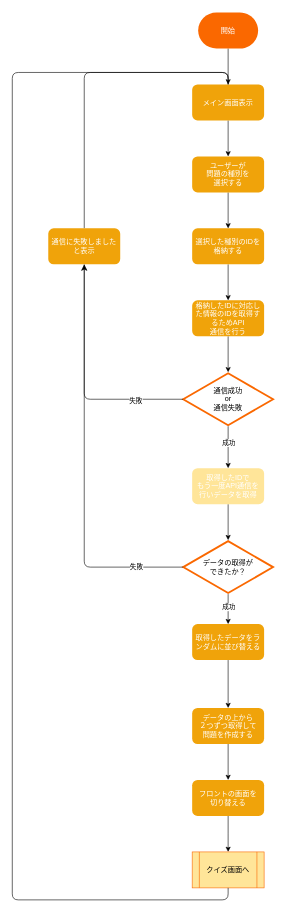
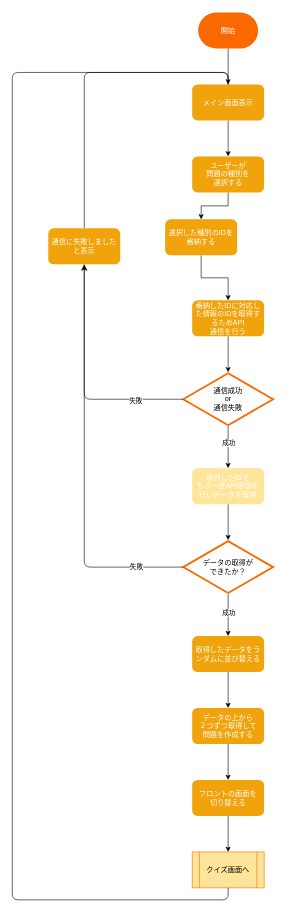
node "選択した種別のIDを格納する": moved (228, 246) -> (201, 237)
node "取得したデータをランダムに並び替える": moved (228, 642) -> (228, 654)
